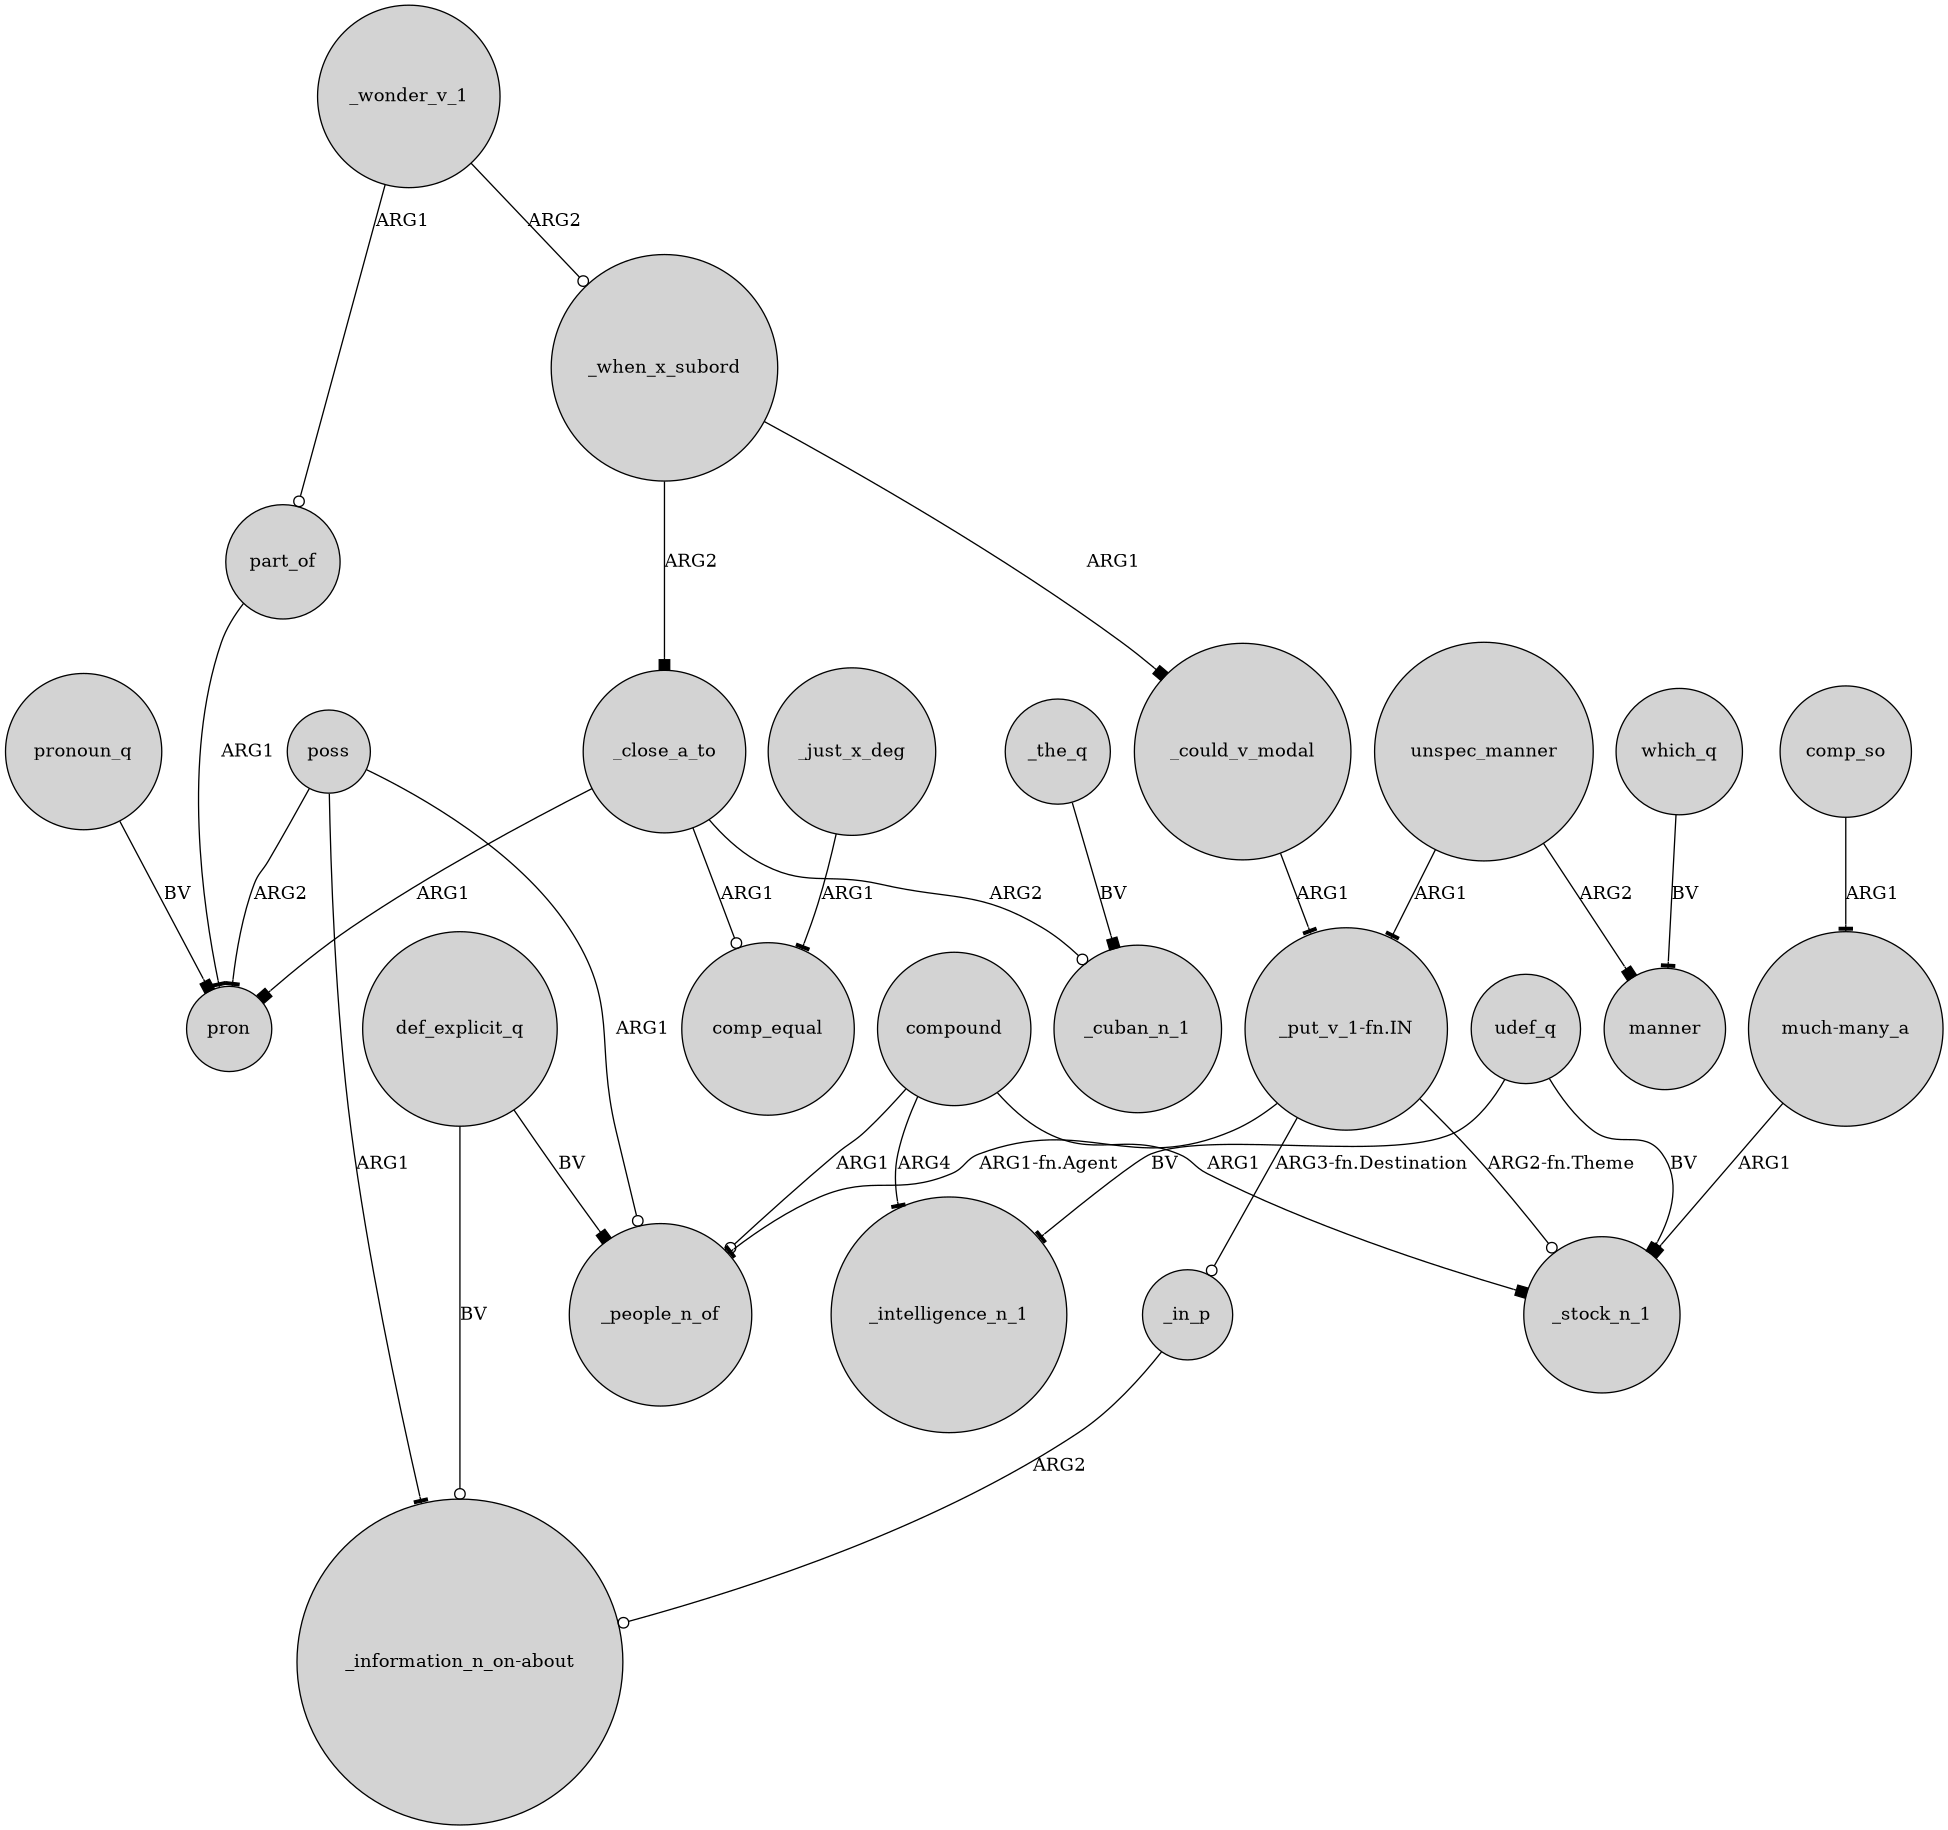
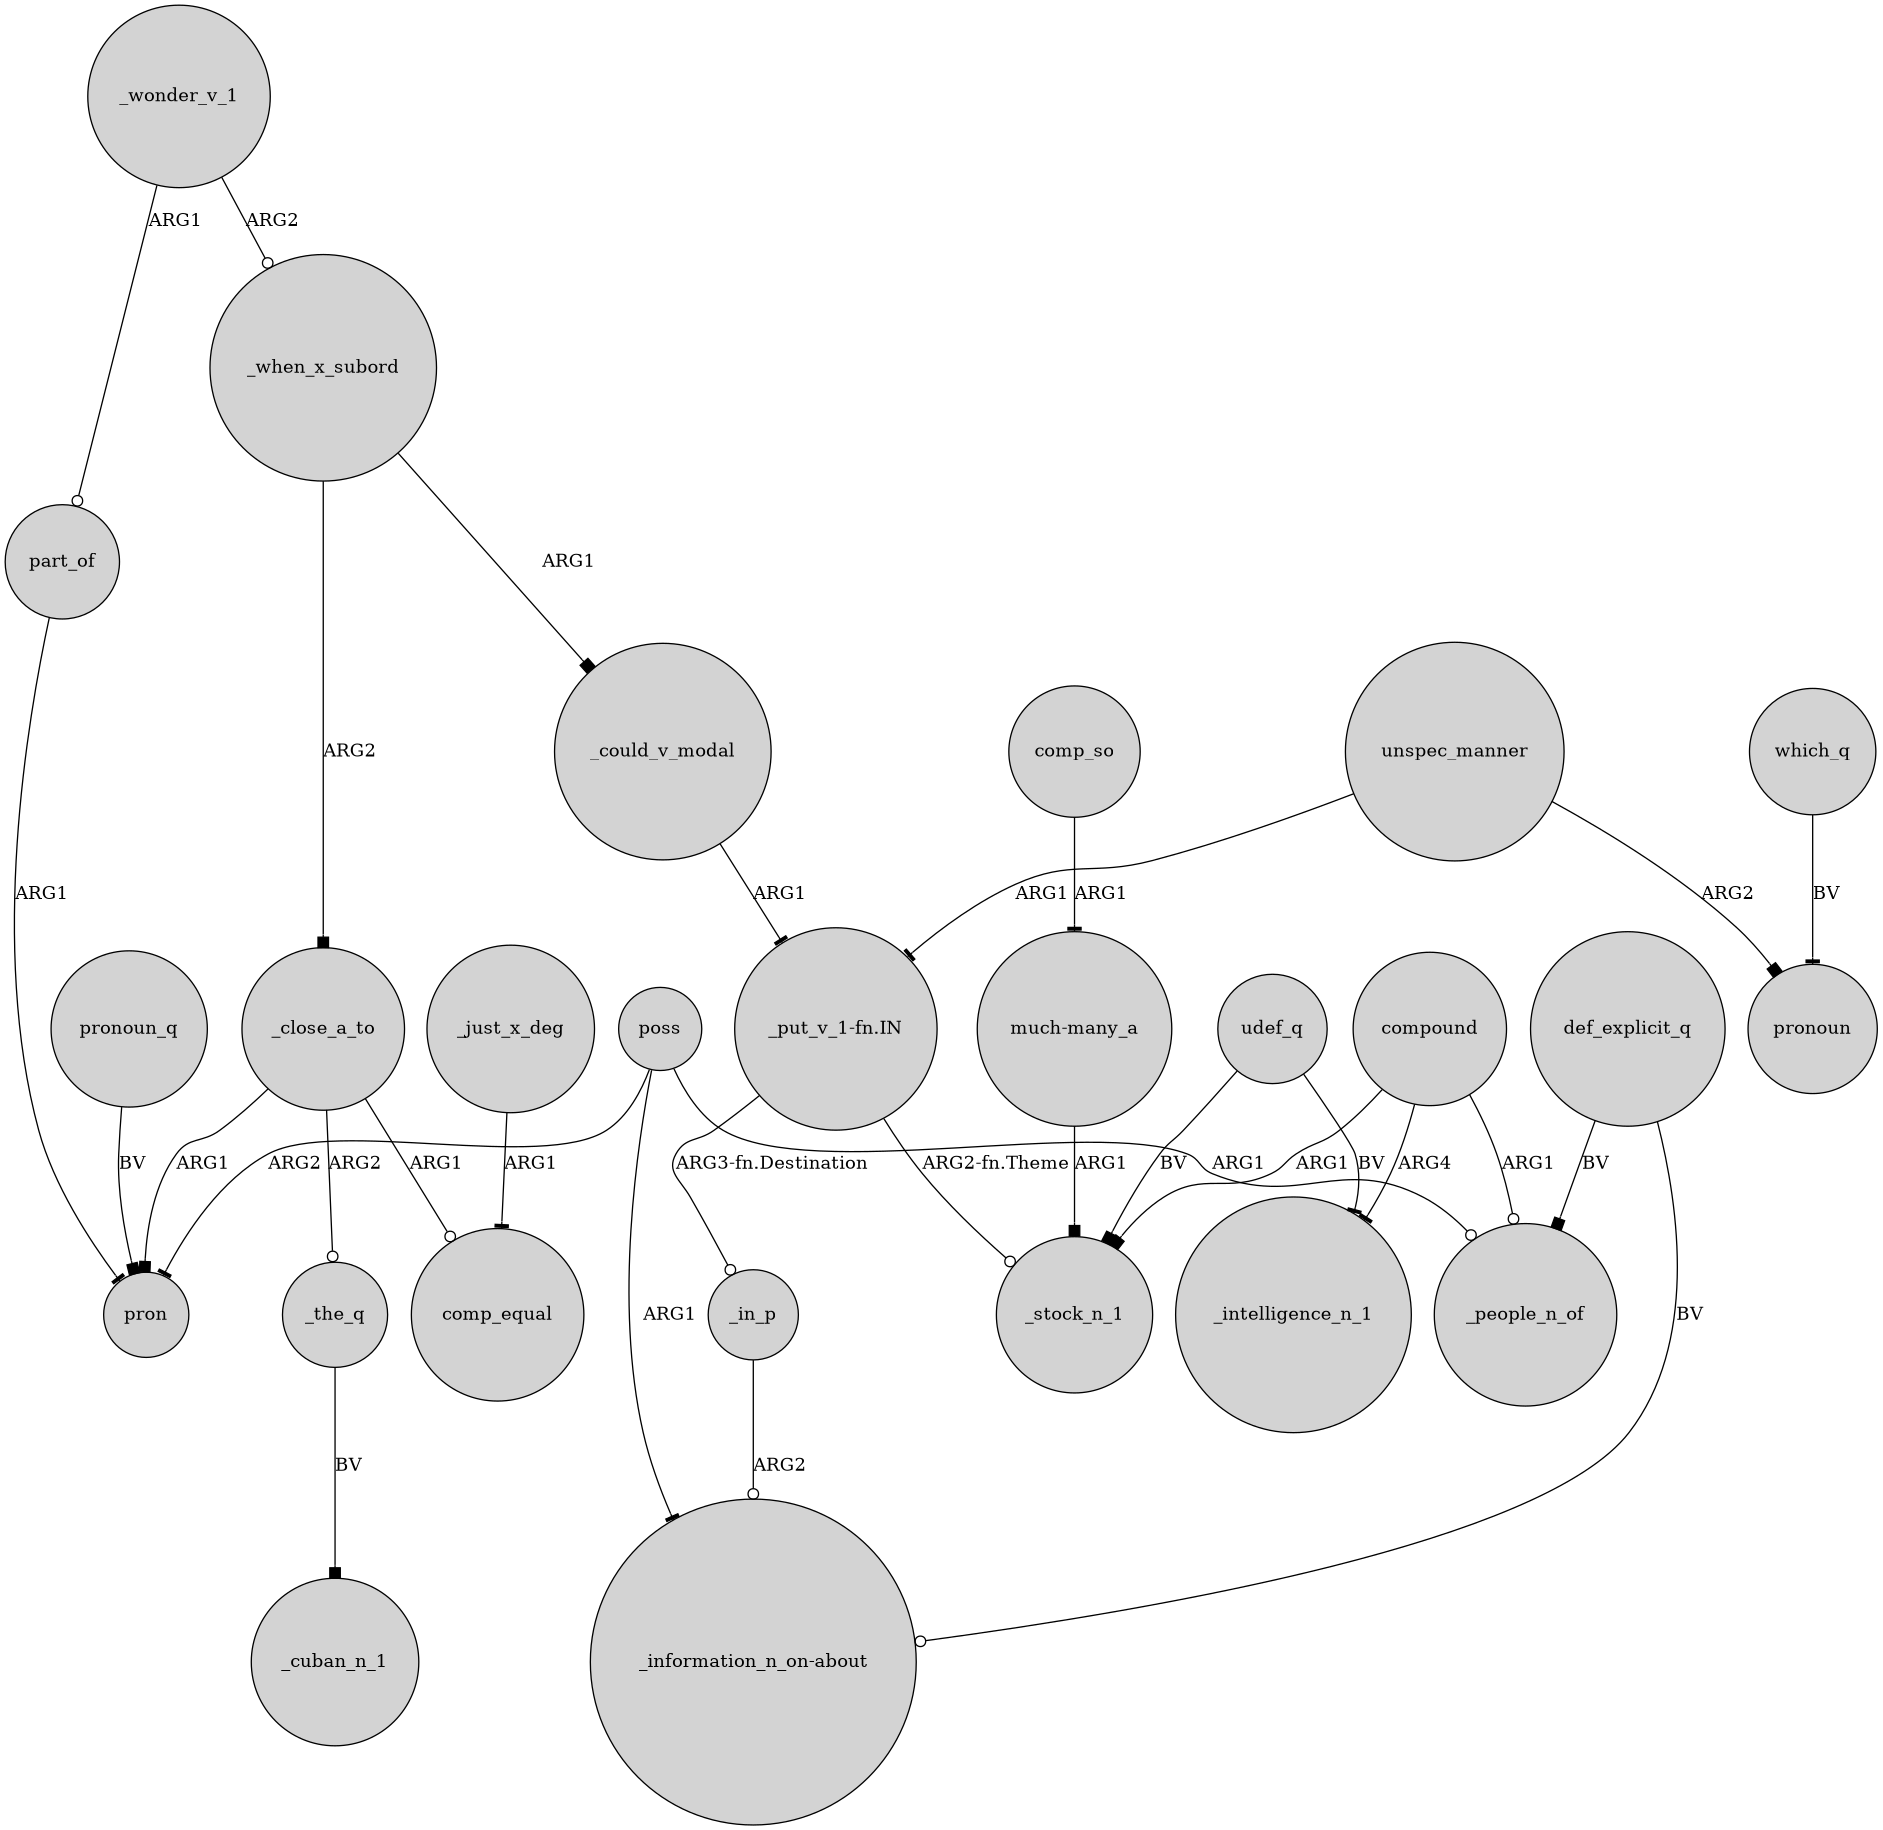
edge "_close_a_to" -> "_cuban_n_1": now "_close_a_to" -> "_the_q"
node "manner": label "manner" -> "pronoun"
edge "_put_v_1-fn.IN" -> "_people_n_of": removed, label "ARG1-fn.Agent"
